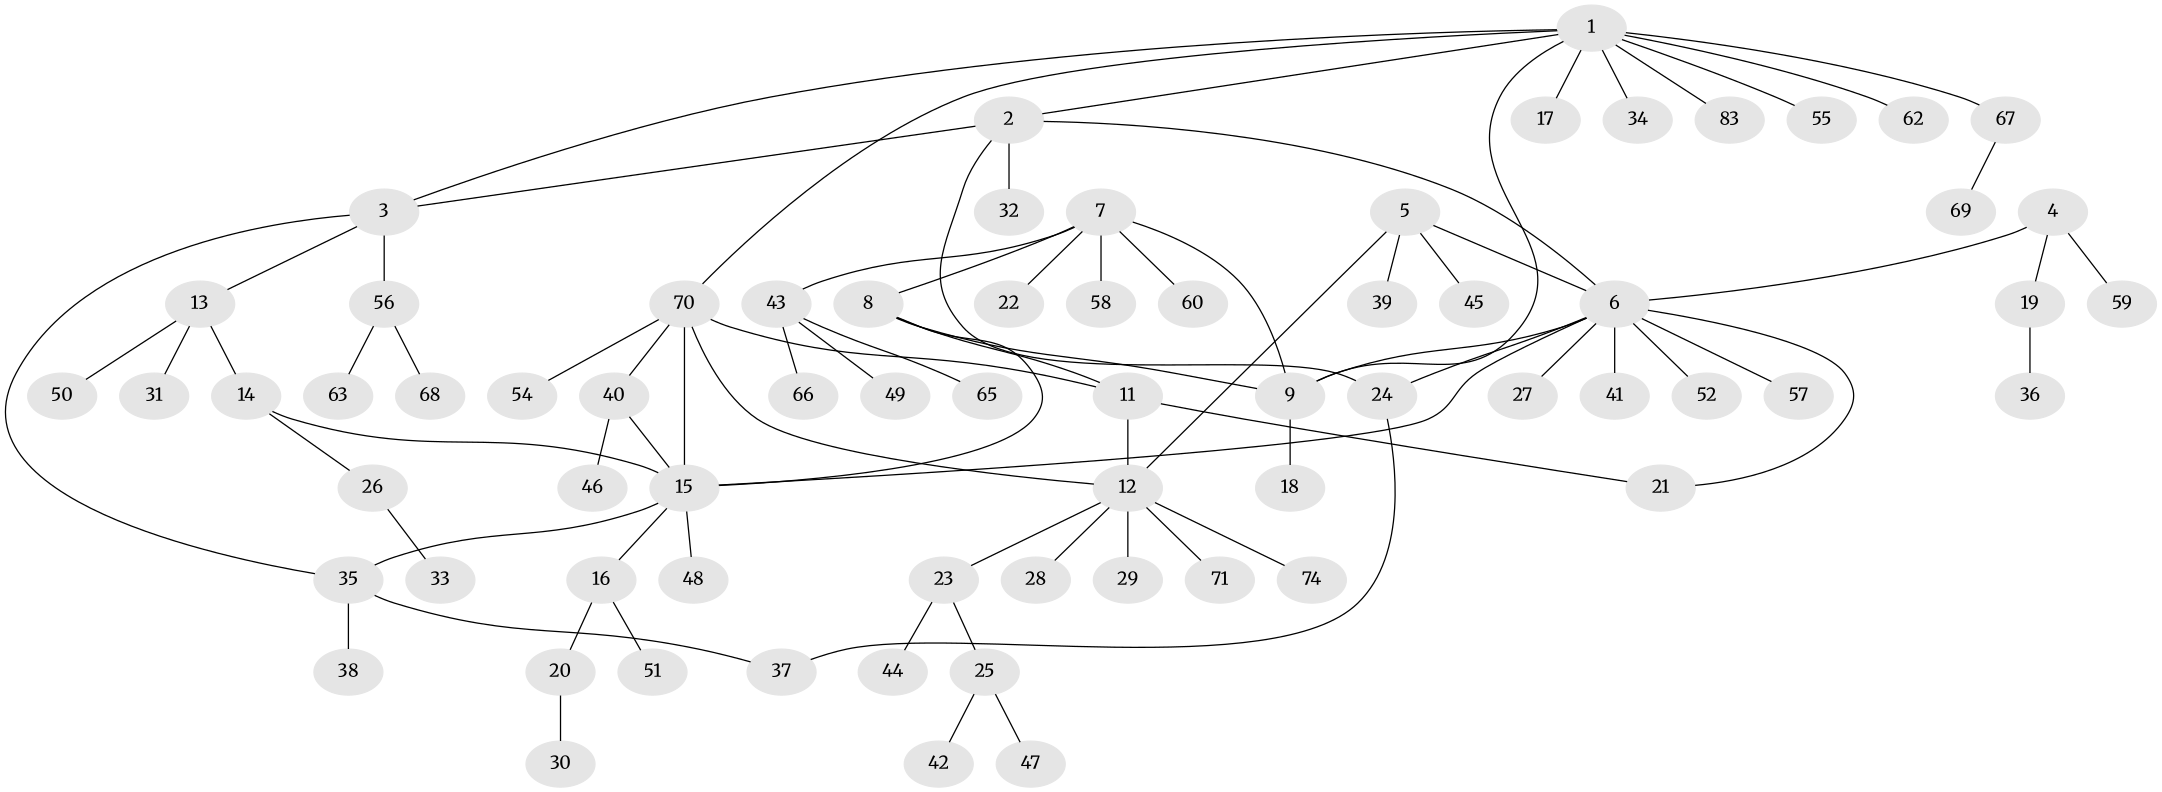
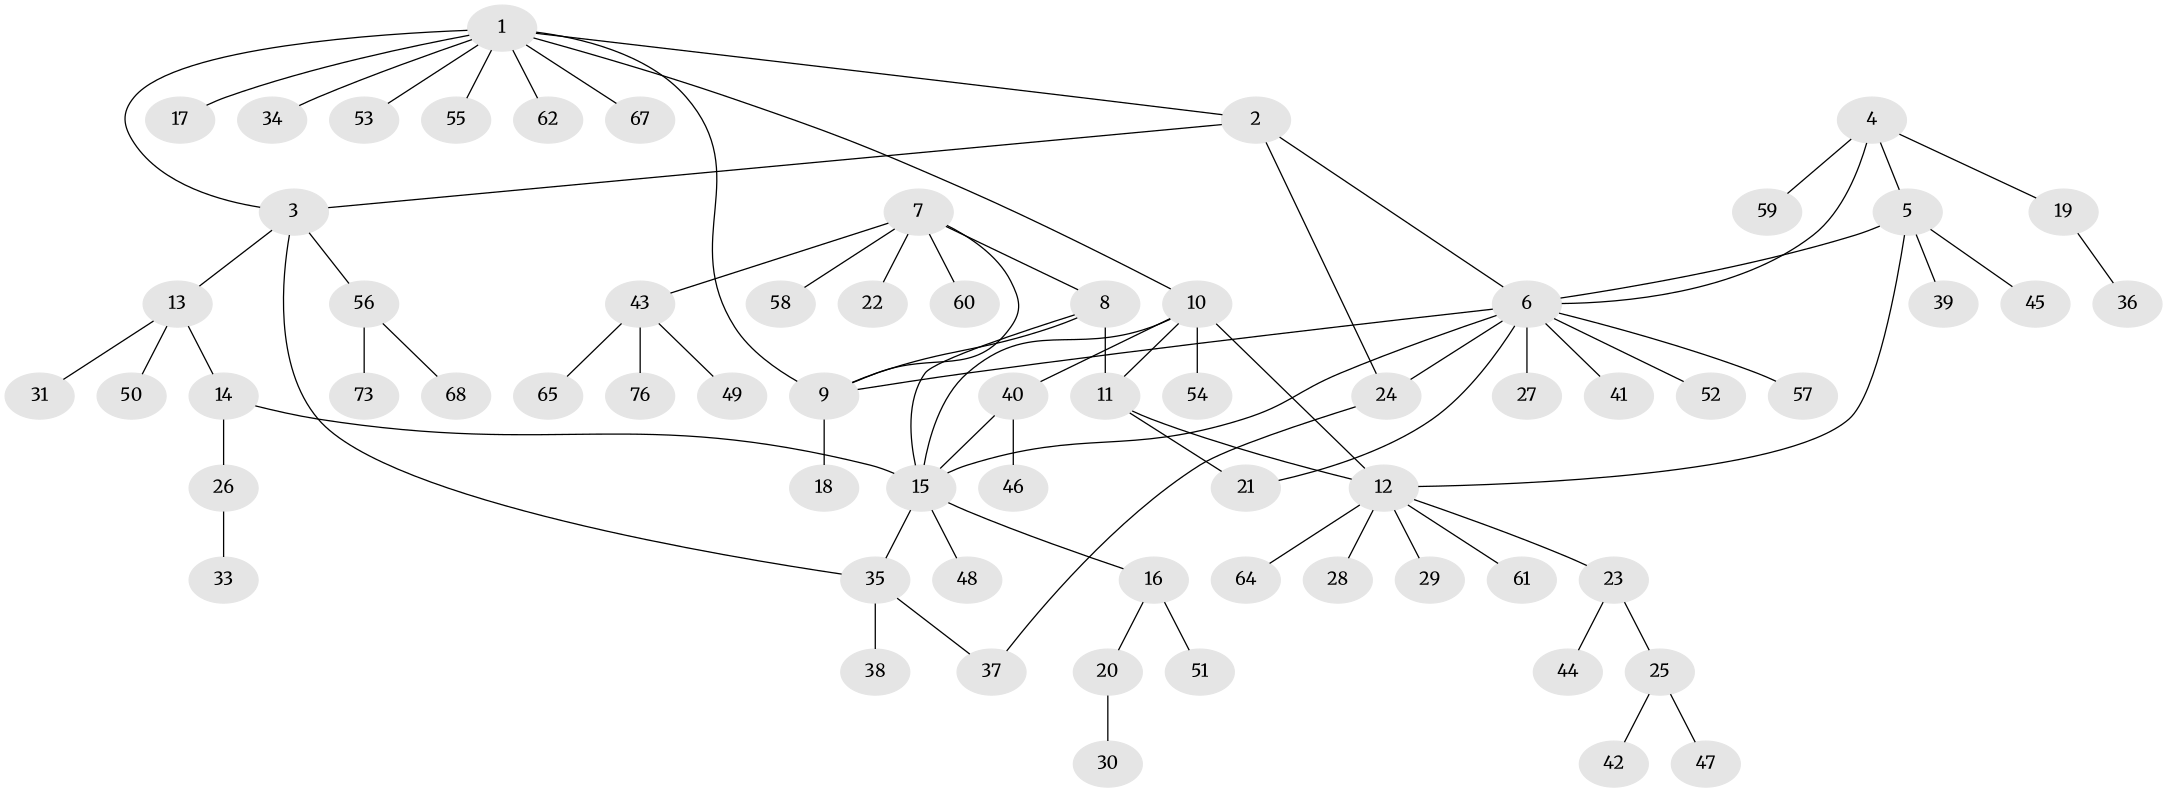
node "83": label "83" -> "53"
edge "4" -- "5": added
node "32": removed
node "69": removed
node "70": label "70" -> "10"
node "63": label "63" -> "73"
node "66": label "66" -> "76"
node "71": label "71" -> "61"
node "74": label "74" -> "64"
